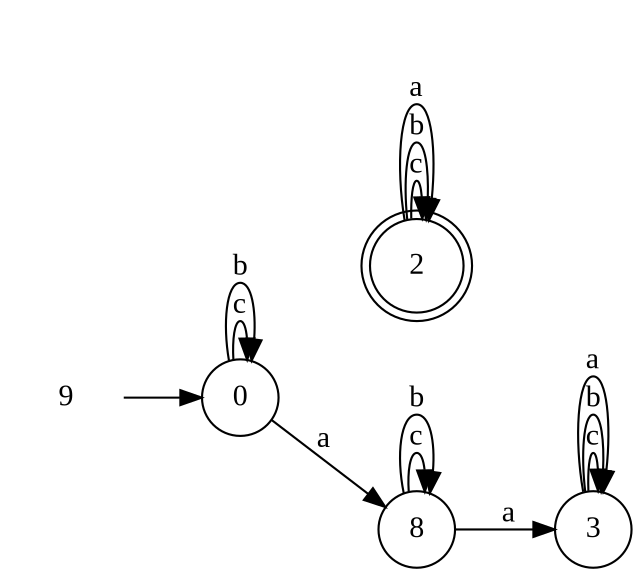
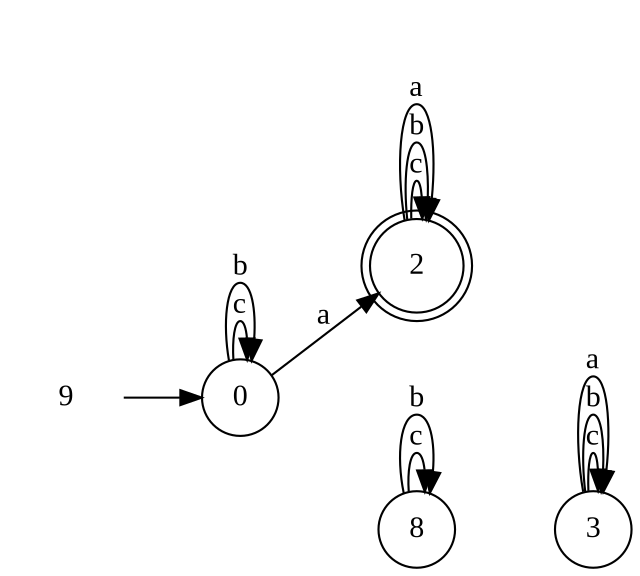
edge "0" -> "8": now "0" -> "2"
edge "8" -> "3": removed, label "a"
